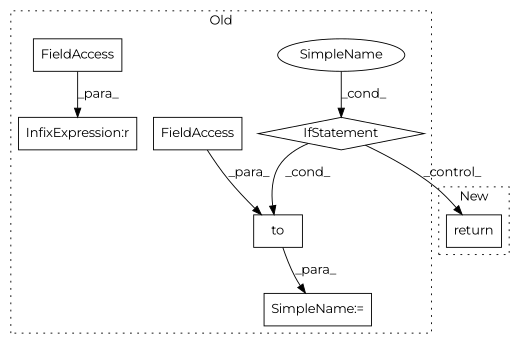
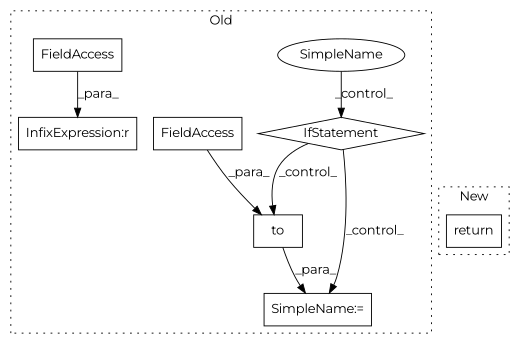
edge "SimpleName" -> "IfStatement": label "_cond_" -> "_control_"
edge "IfStatement" -> "return": now "IfStatement" -> "SimpleName:="
edge "IfStatement" -> "to": label "_cond_" -> "_control_"
